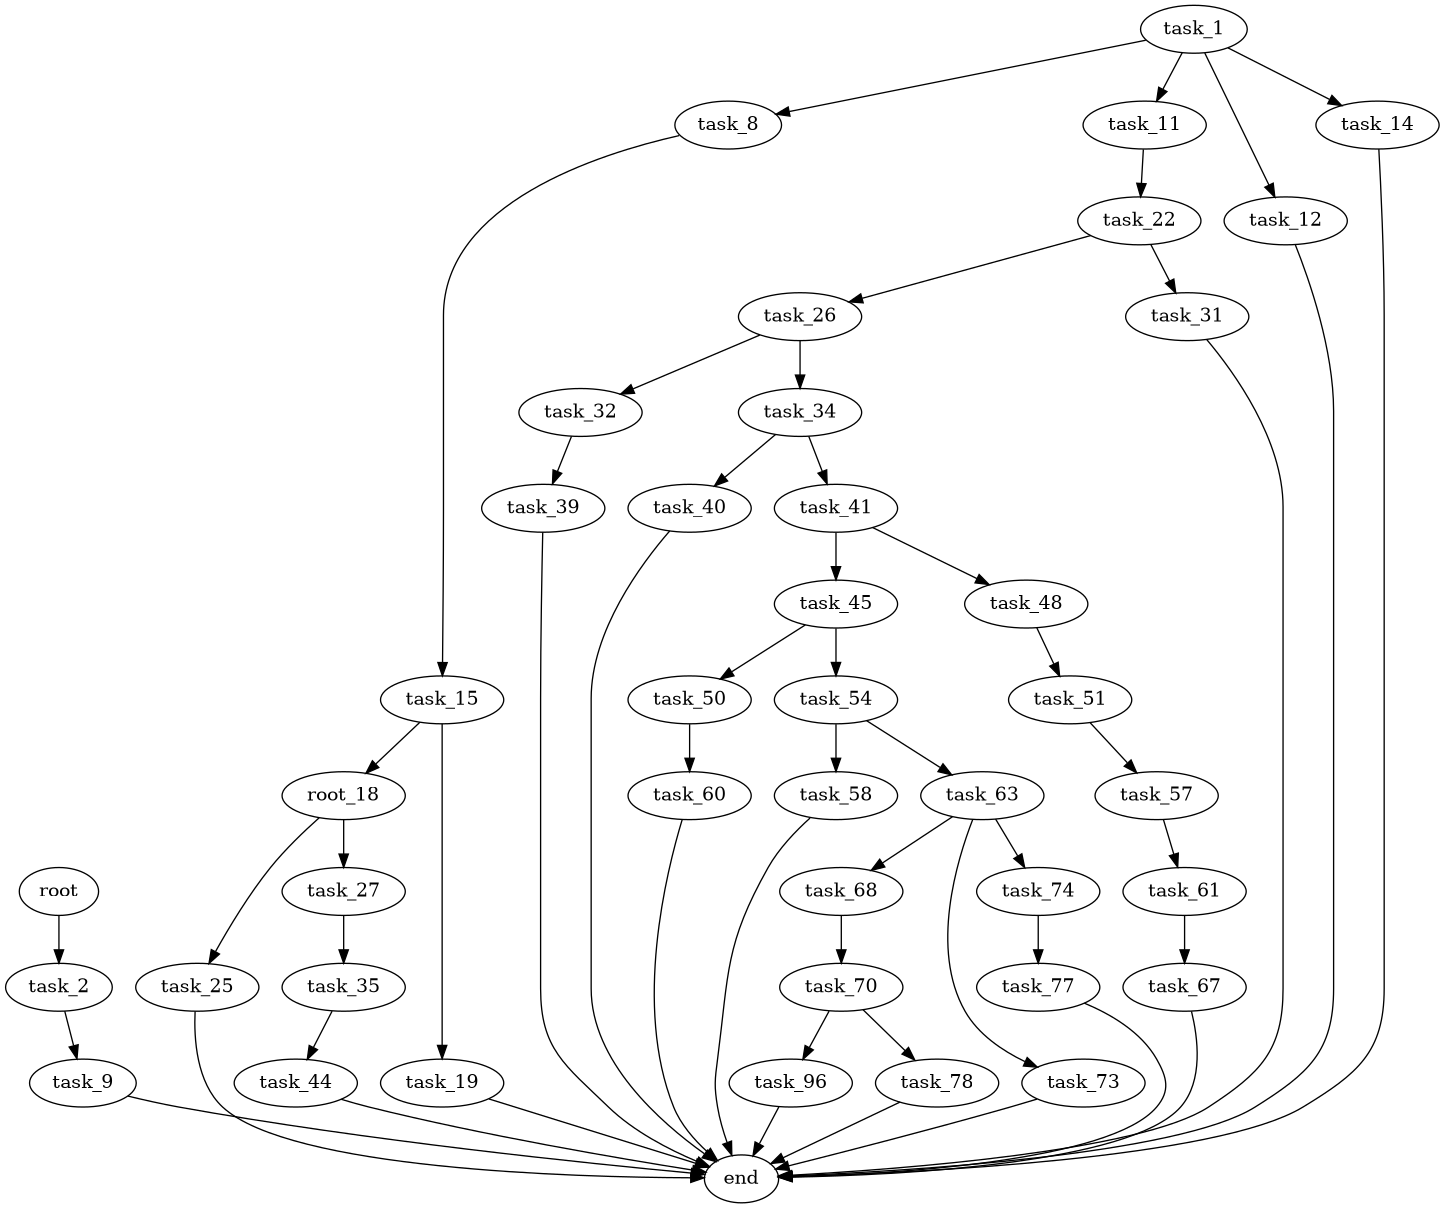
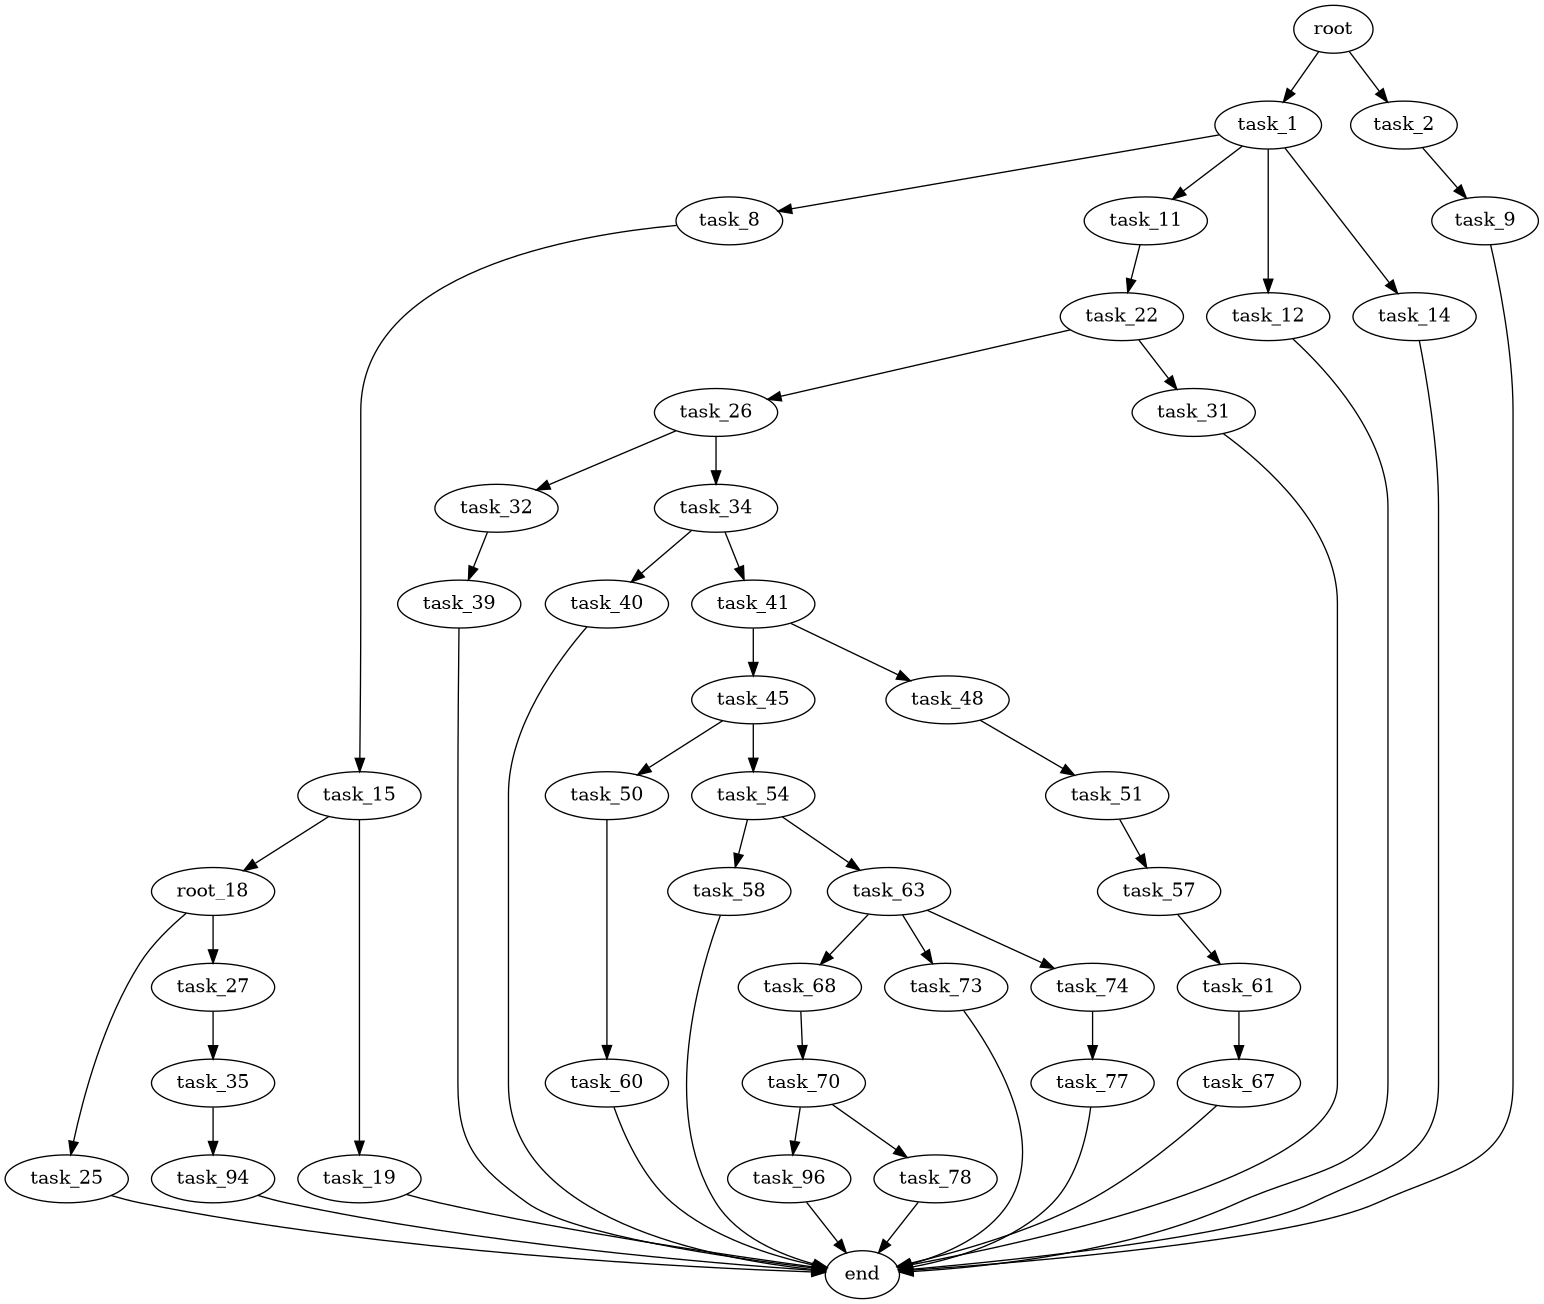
edge "root" -> "task_1": added
node "task_44": label "task_44" -> "task_94"
